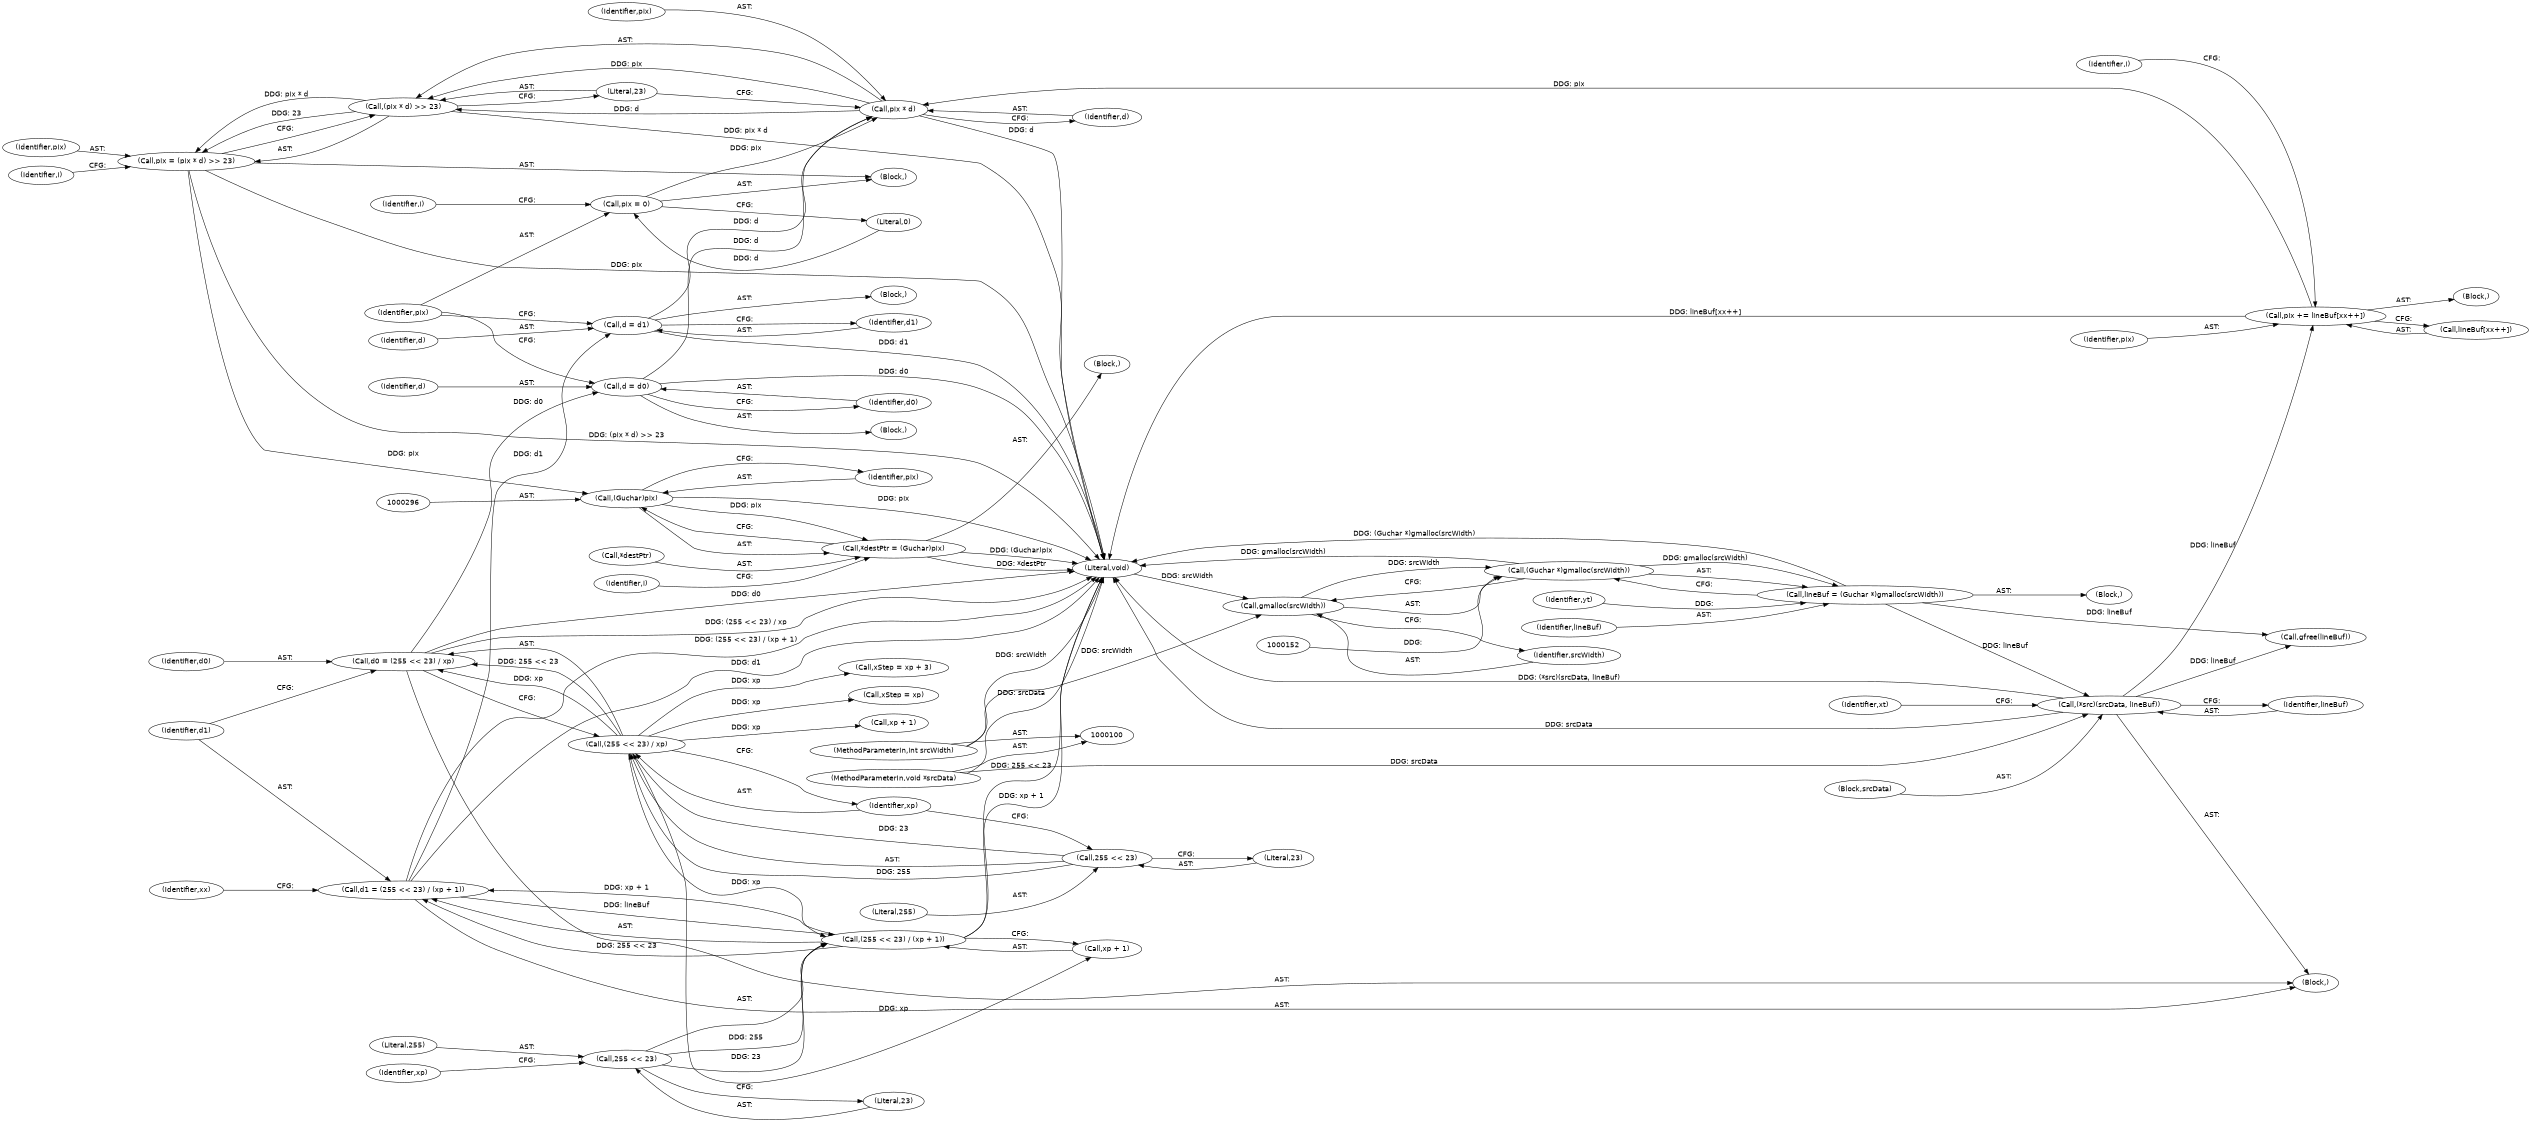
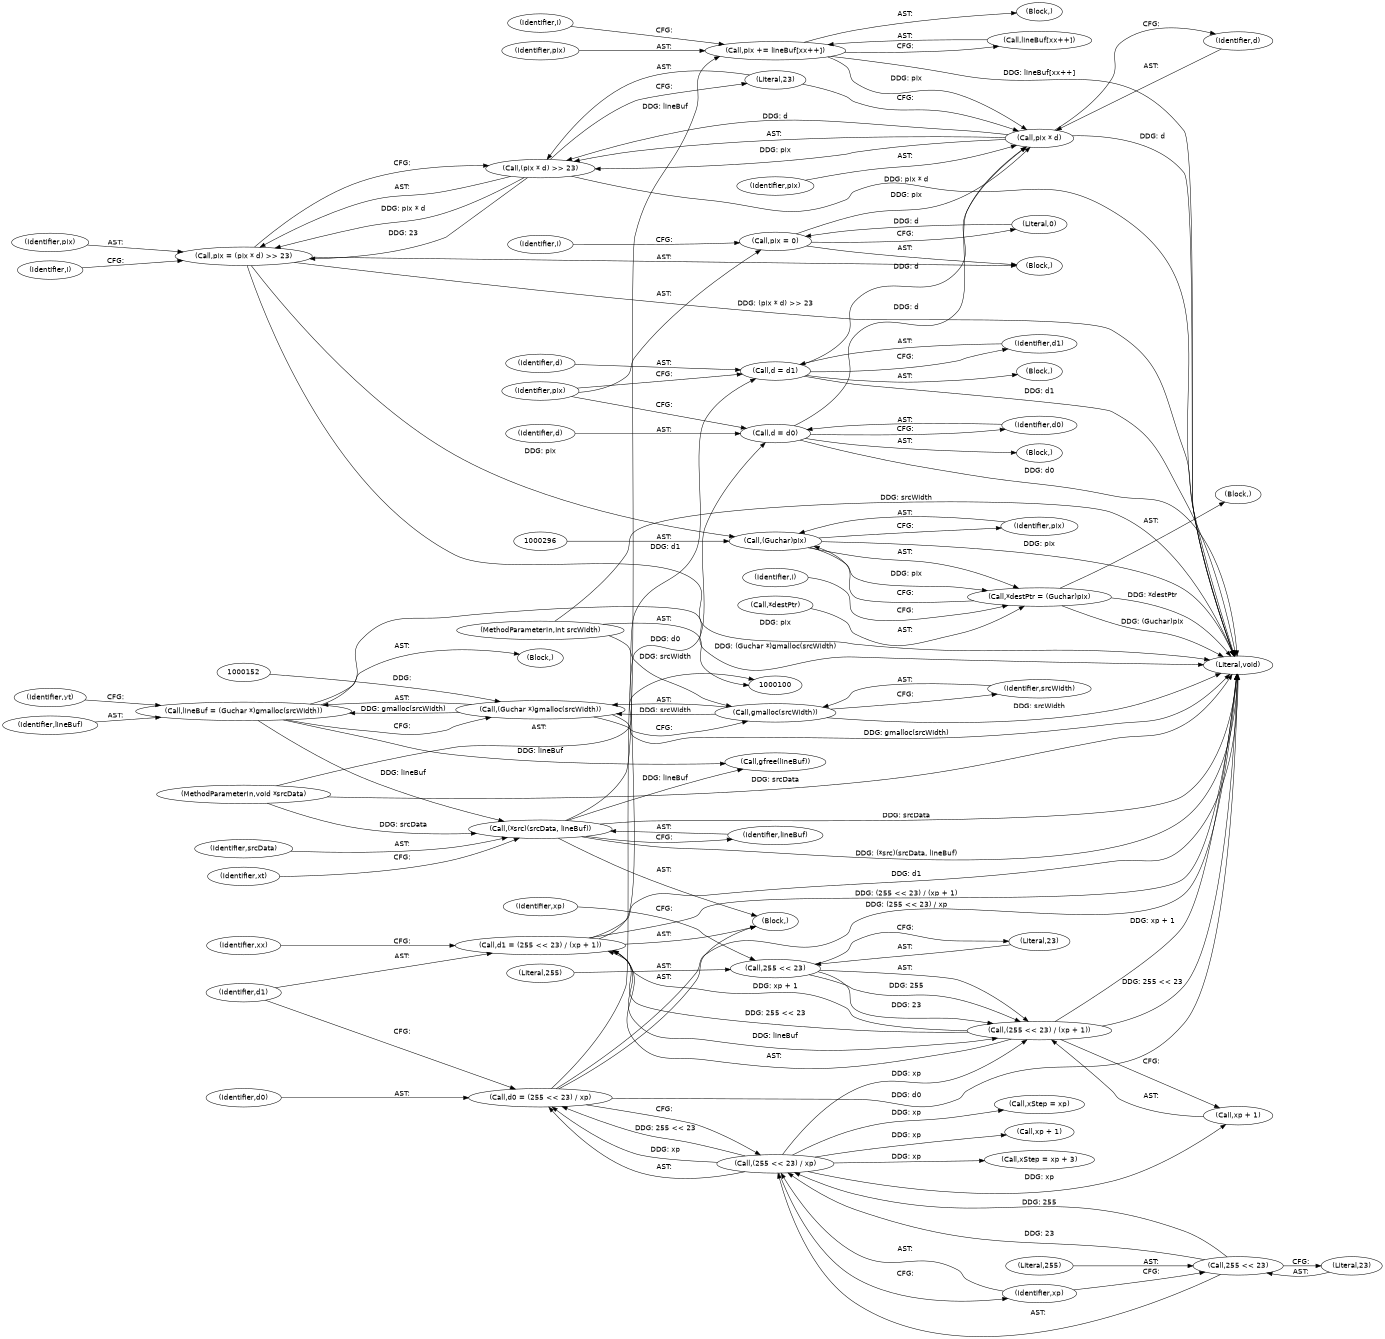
edge "(Literal,void)" -> "(Call,gmalloc(srcWidth))": reversed
edge "(Identifier,yt)" -> "(Call,lineBuf = (Guchar *)gmalloc(srcWidth))": label "DDG: " -> "CFG: "
node "(Block,srcData)": label "(Block,srcData)" -> "(Identifier,srcData)"
